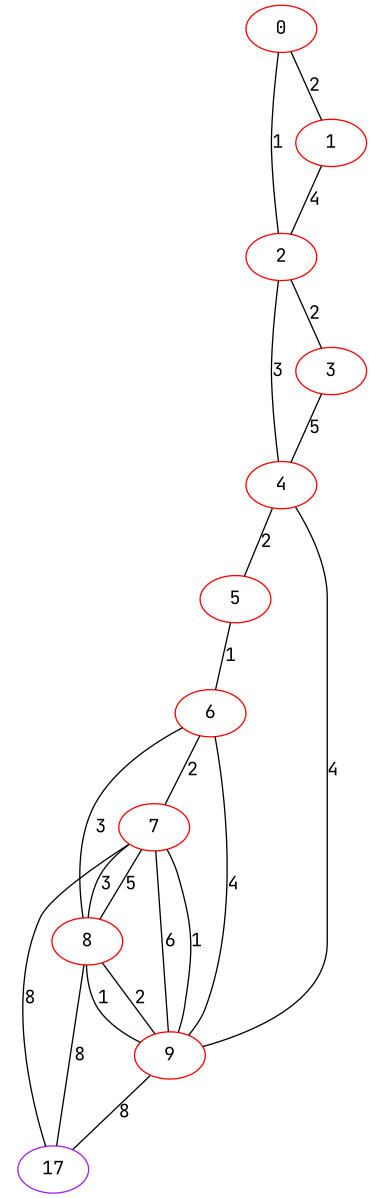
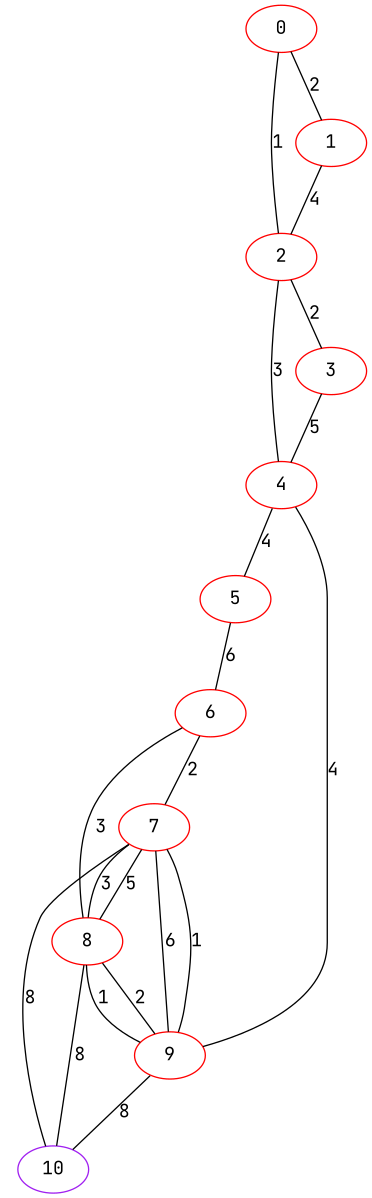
edge "4" -- "5": label "2" -> "4"
edge "5" -- "6": label "1" -> "6"
edge "6" -- "9": removed, label "4"
node "17": label "17" -> "10"
